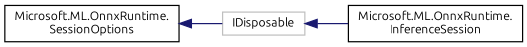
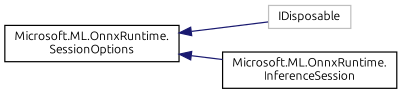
edge "Microsoft.ML.OnnxRuntime. InferenceSession" -> "IDisposable": now "Microsoft.ML.OnnxRuntime. InferenceSession" -> "Microsoft.ML.OnnxRuntime. SessionOptions"
